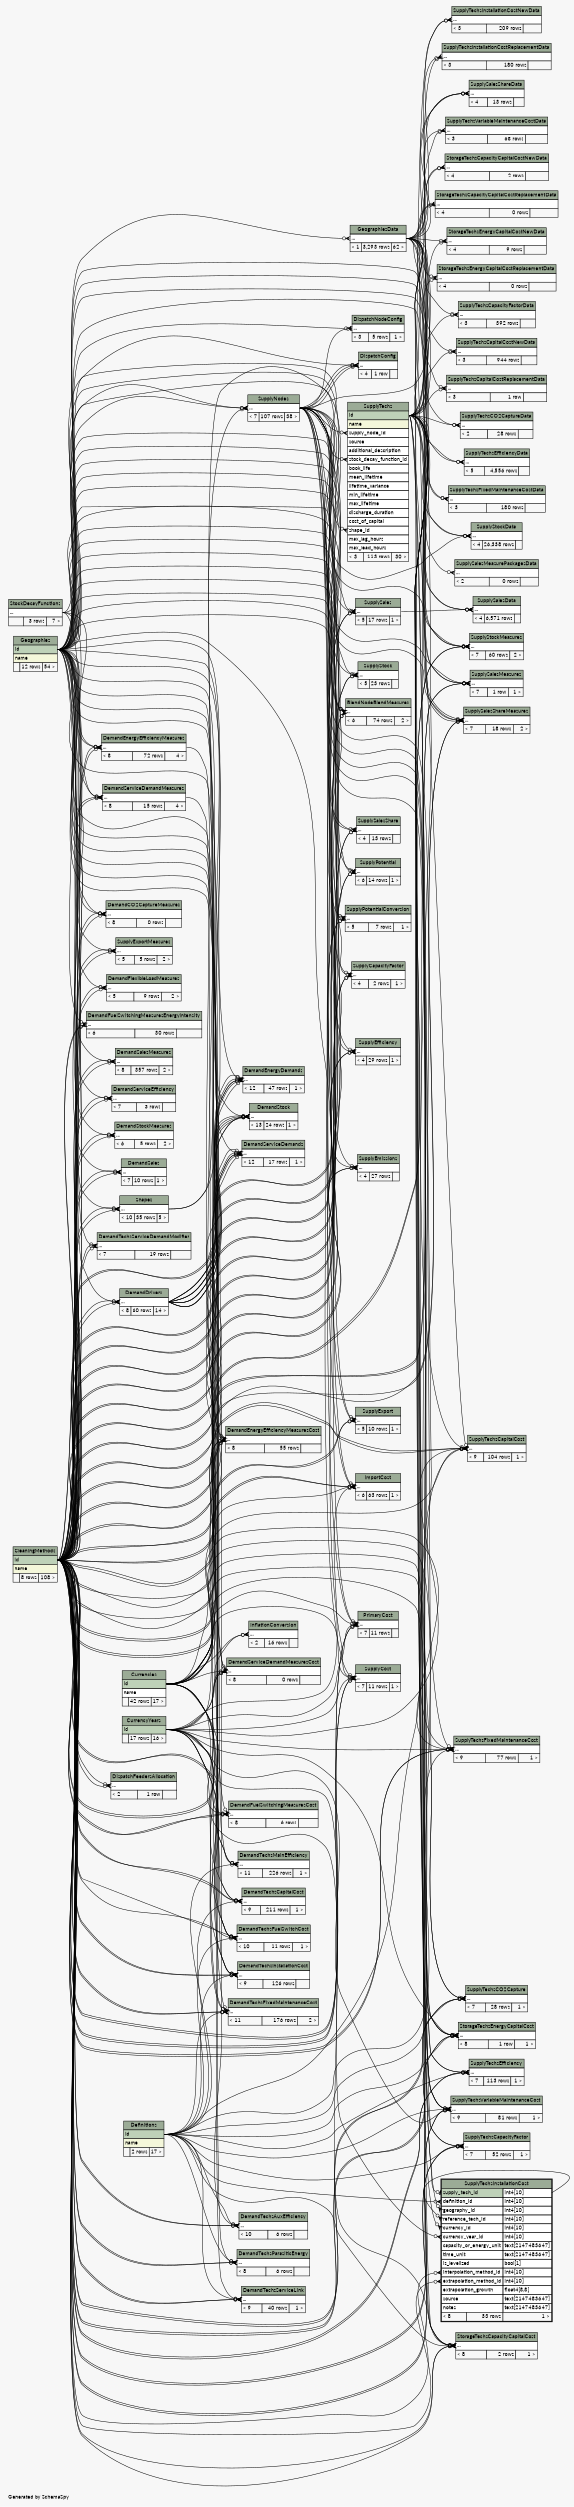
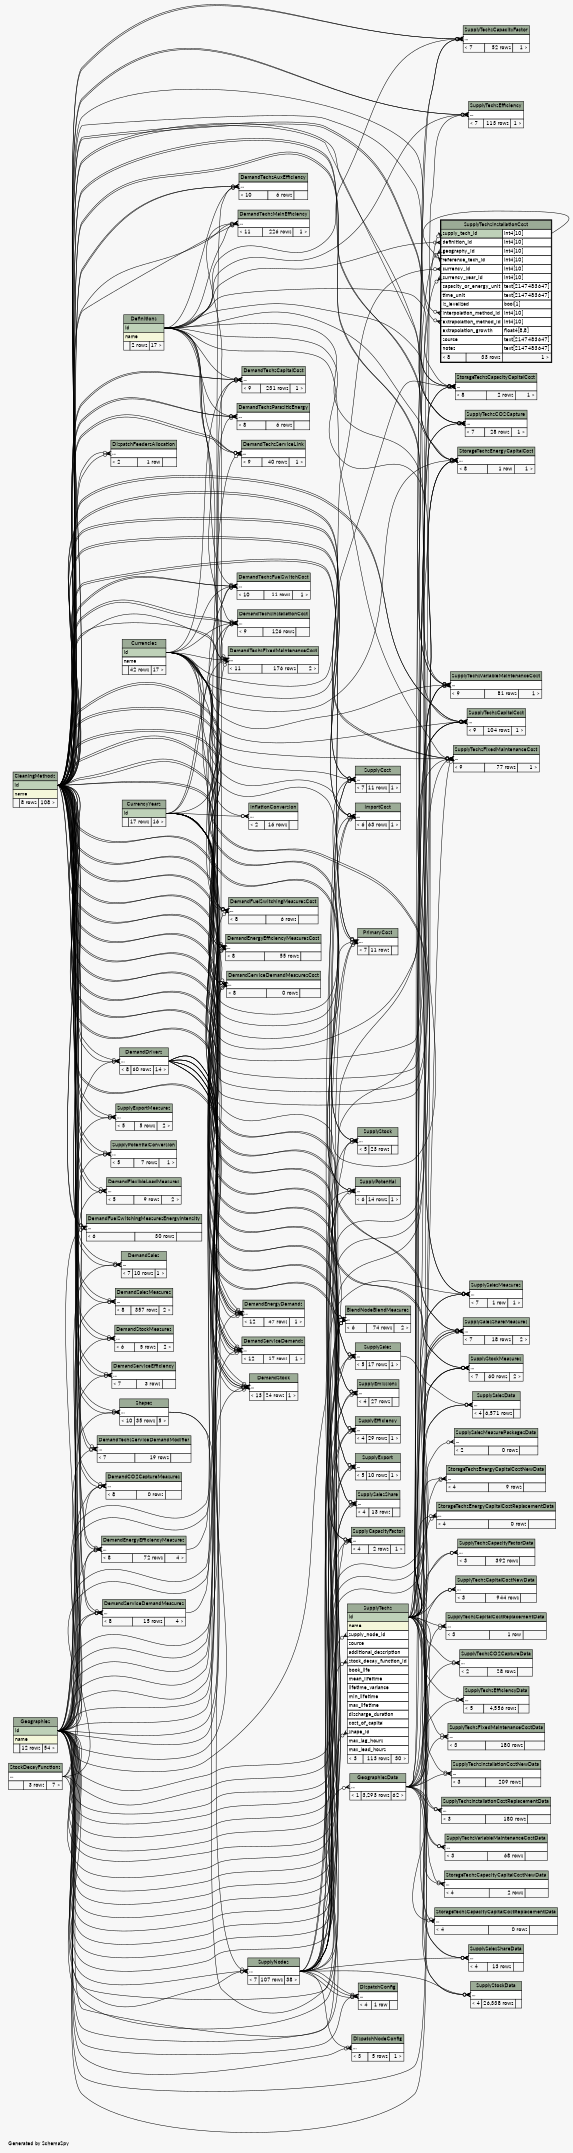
edge "SupplyNodes" -> "SupplyPotentialConversion": removed
edge "Geographies" -> "StorageTechsCapacityCapitalCost": removed
edge "GeographiesData" -> "SupplyTechsEfficiency": removed
node "DemandTechsCapitalCost": text "211 rows" -> "231 rows"
